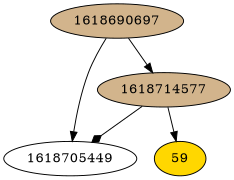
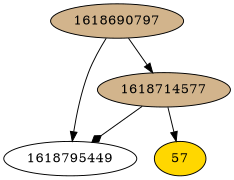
node "1618690697": label "1618690697" -> "1618690797"
node "1618705449": label "1618705449" -> "1618795449"
node "59": label "59" -> "57"
